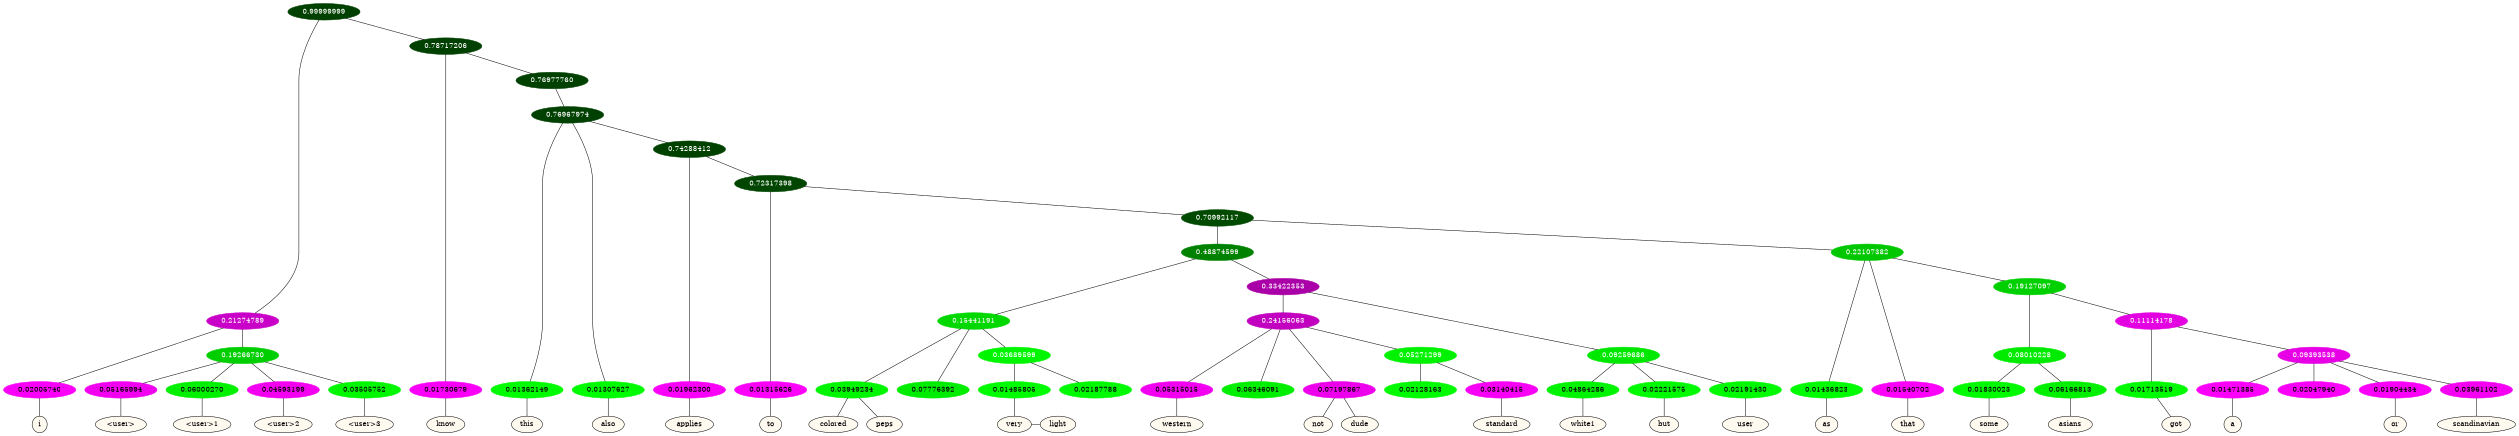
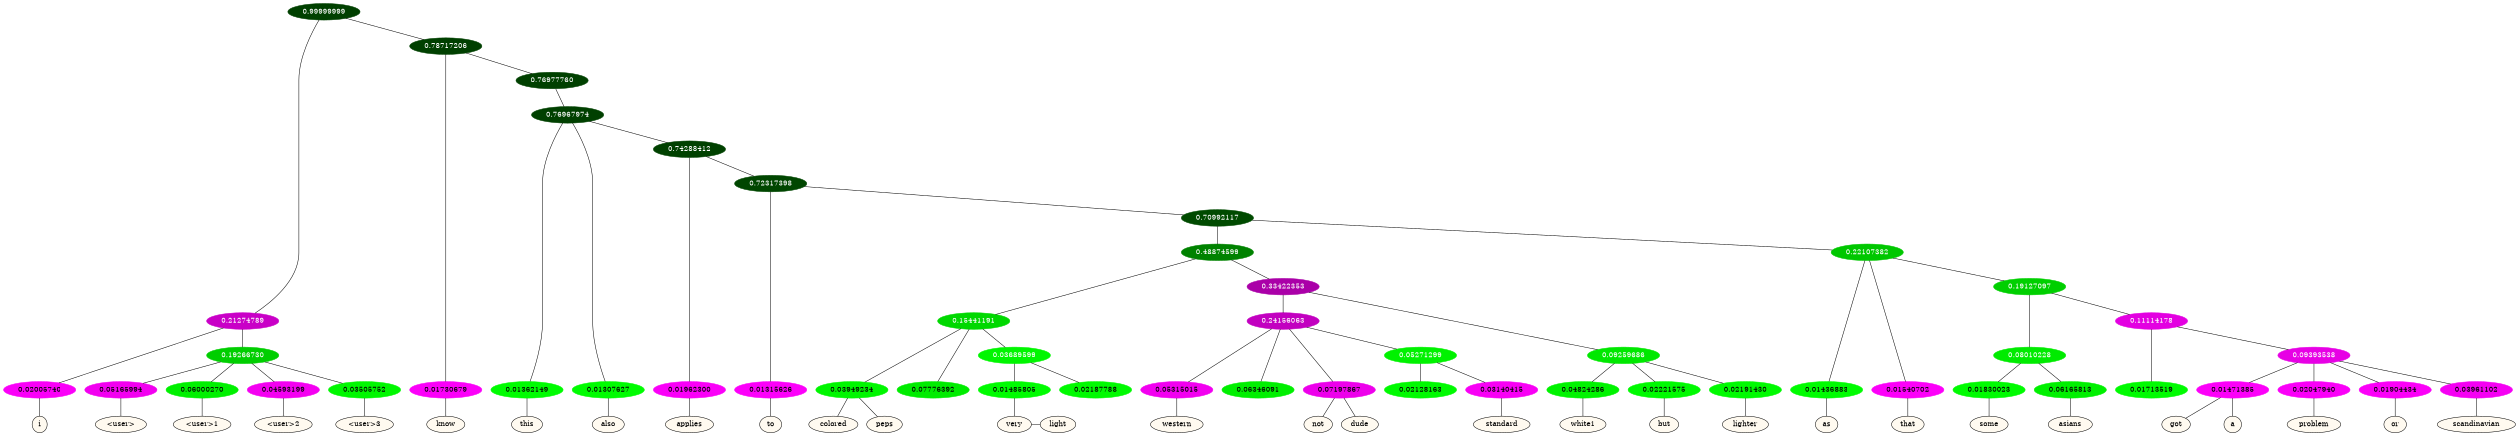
node "0.04864286": label "0.04864286" -> "0.04824286"
node "0.01436823": label "0.01436823" -> "0.01436883"
node "0.06166813": label "0.06166813" -> "0.06165813"
edge "0.01713519" -- "got": now "0.01471385" -- "got"
node "user": label "user" -> "lighter"
node "problem": added
